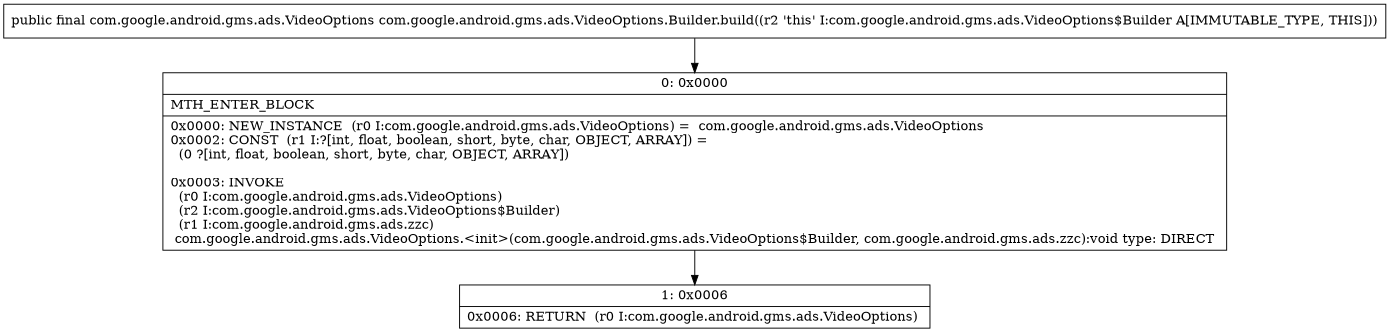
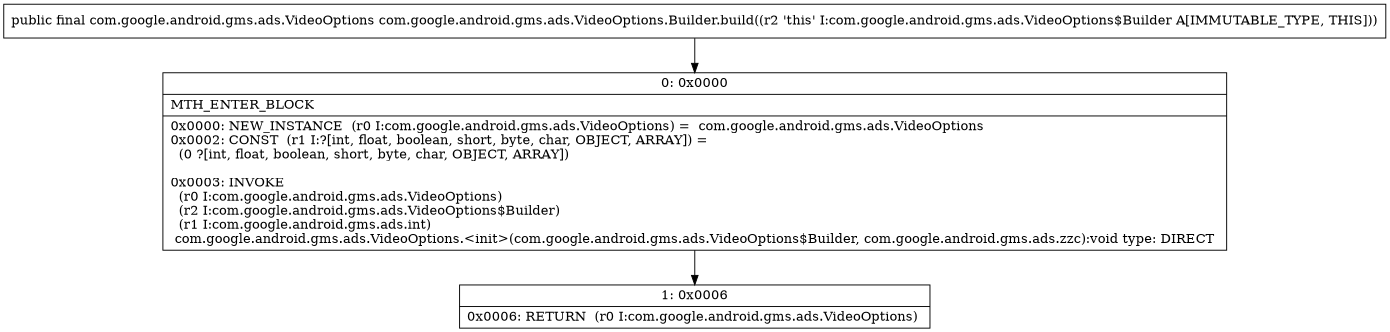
node "0: 0x0000": text "(r1 I:com.google.android.gms.ads.zzc)" -> "(r1 I:com.google.android.gms.ads.int)"
